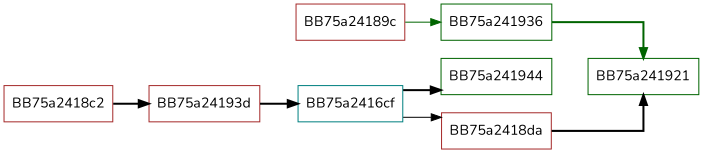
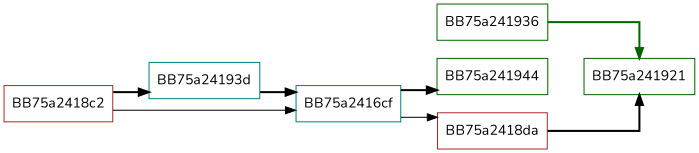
node "BB75a24189c": removed
node "BB75a24193d": color brown -> teal
edge "BB75a2418c2" -> "BB75a2416cf": added
